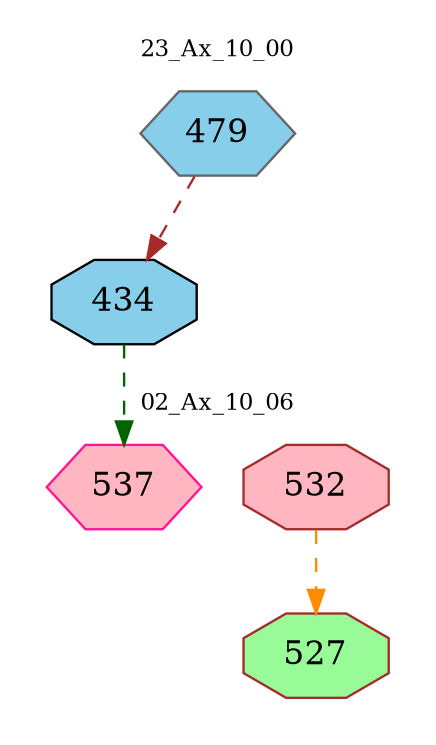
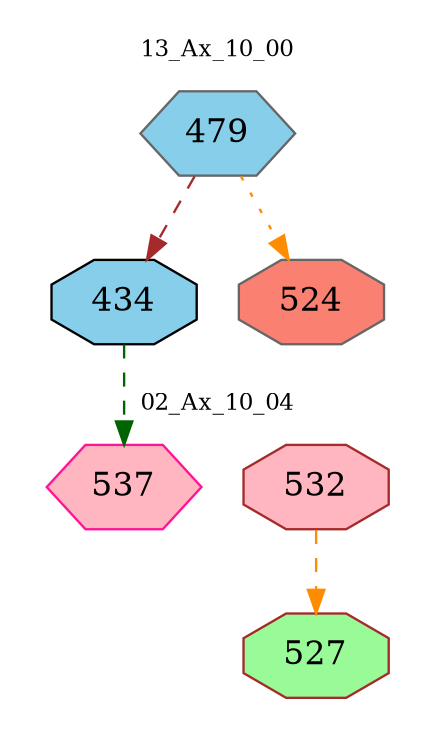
cluster "23_Ax_10_00": label "23_Ax_10_00" -> "13_Ax_10_00"
node "524": added
cluster "02_Ax_10_06": label "02_Ax_10_06" -> "02_Ax_10_04"
